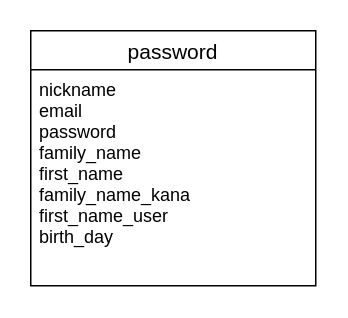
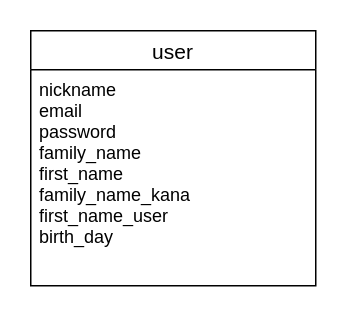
node "password": label "password" -> "user"
